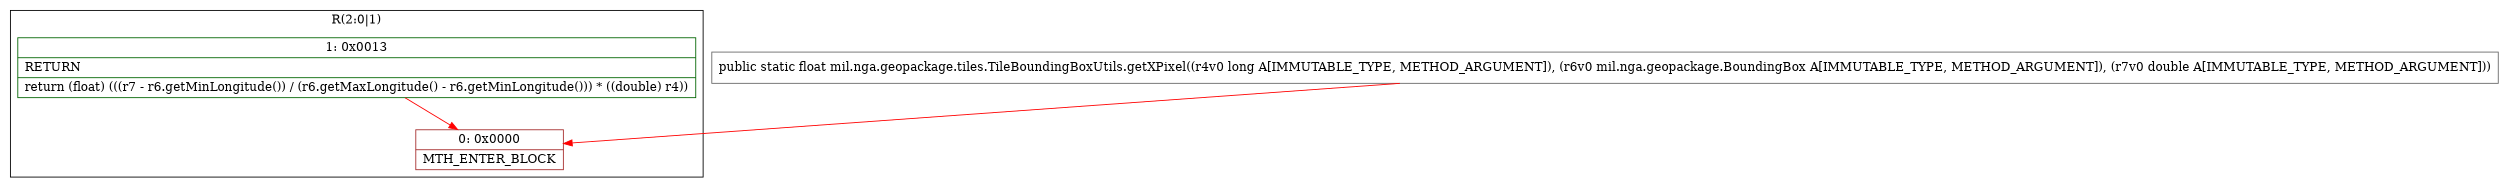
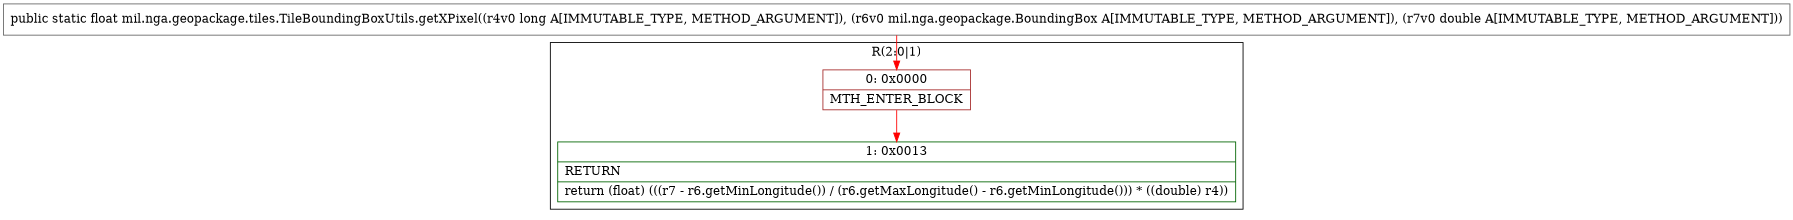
edge "1: 0x0013" -> "0: 0x0000": reversed
